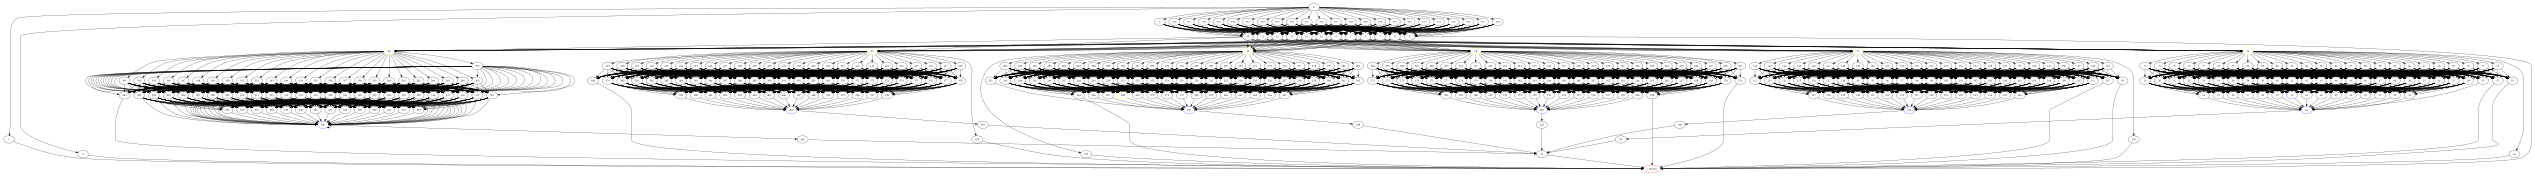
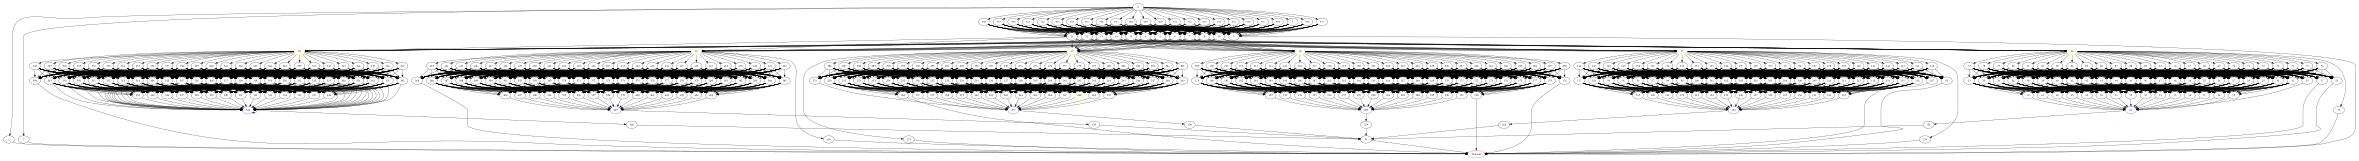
edge "353" -> "363": now "353" -> "319"
